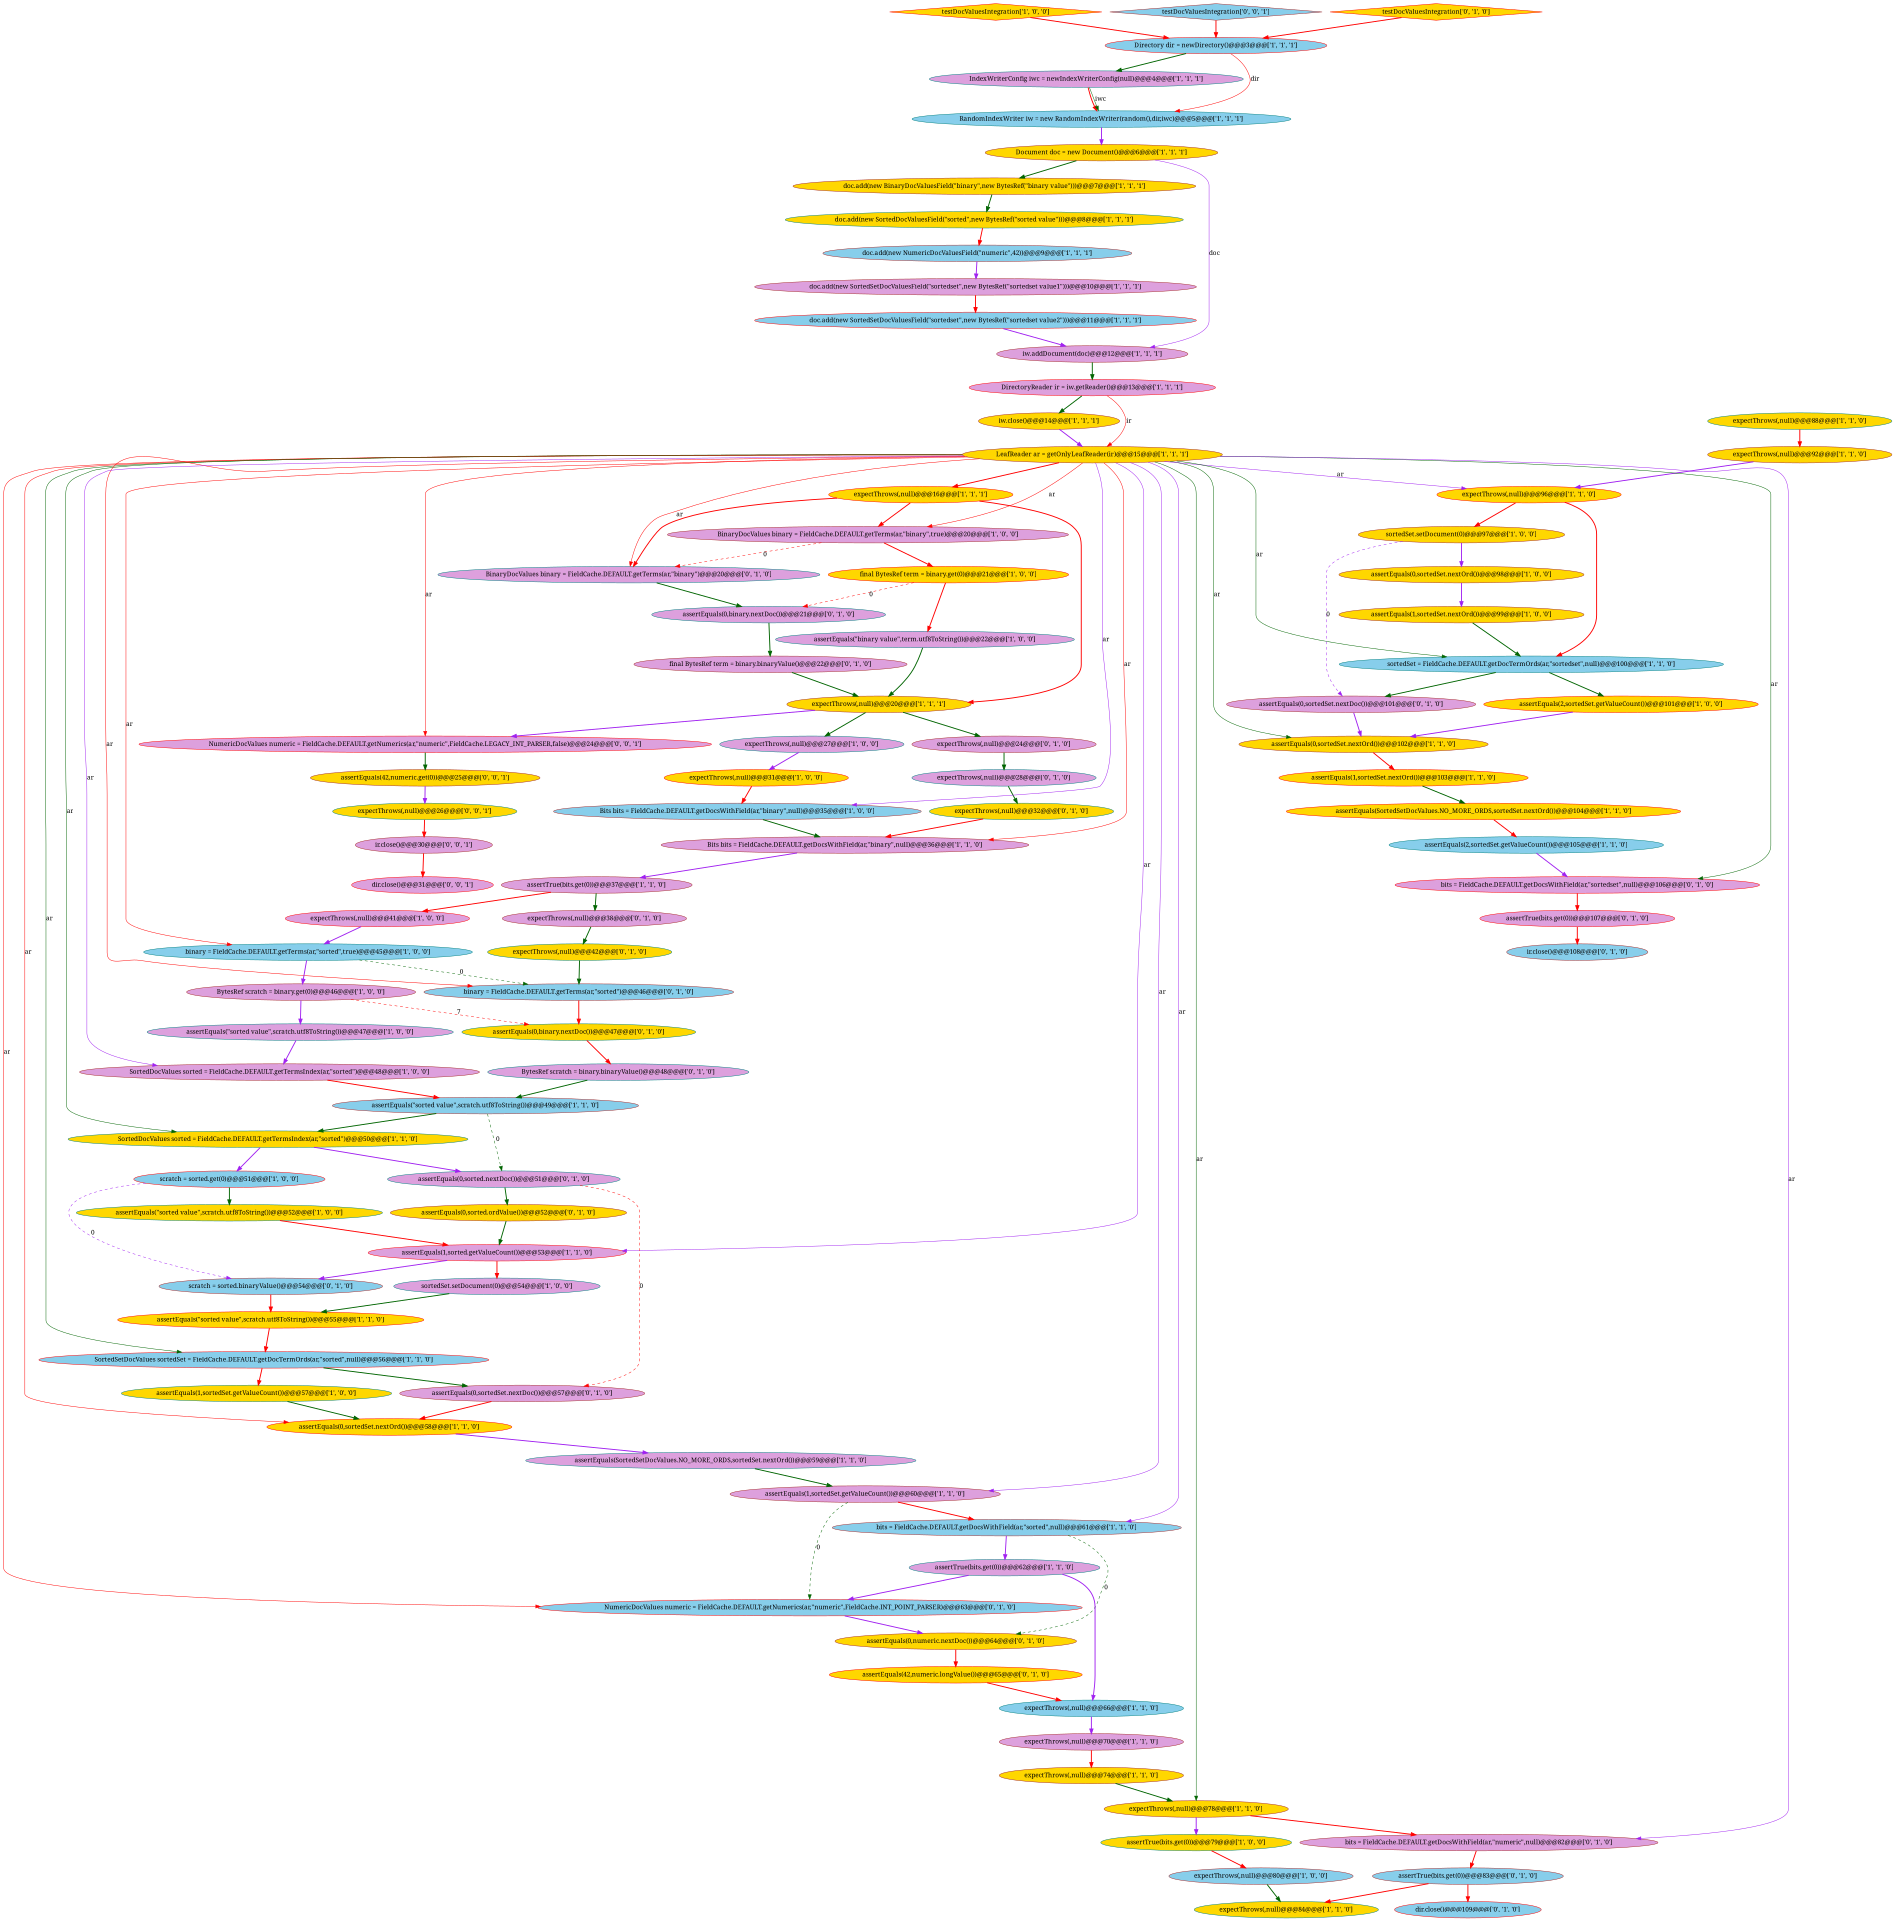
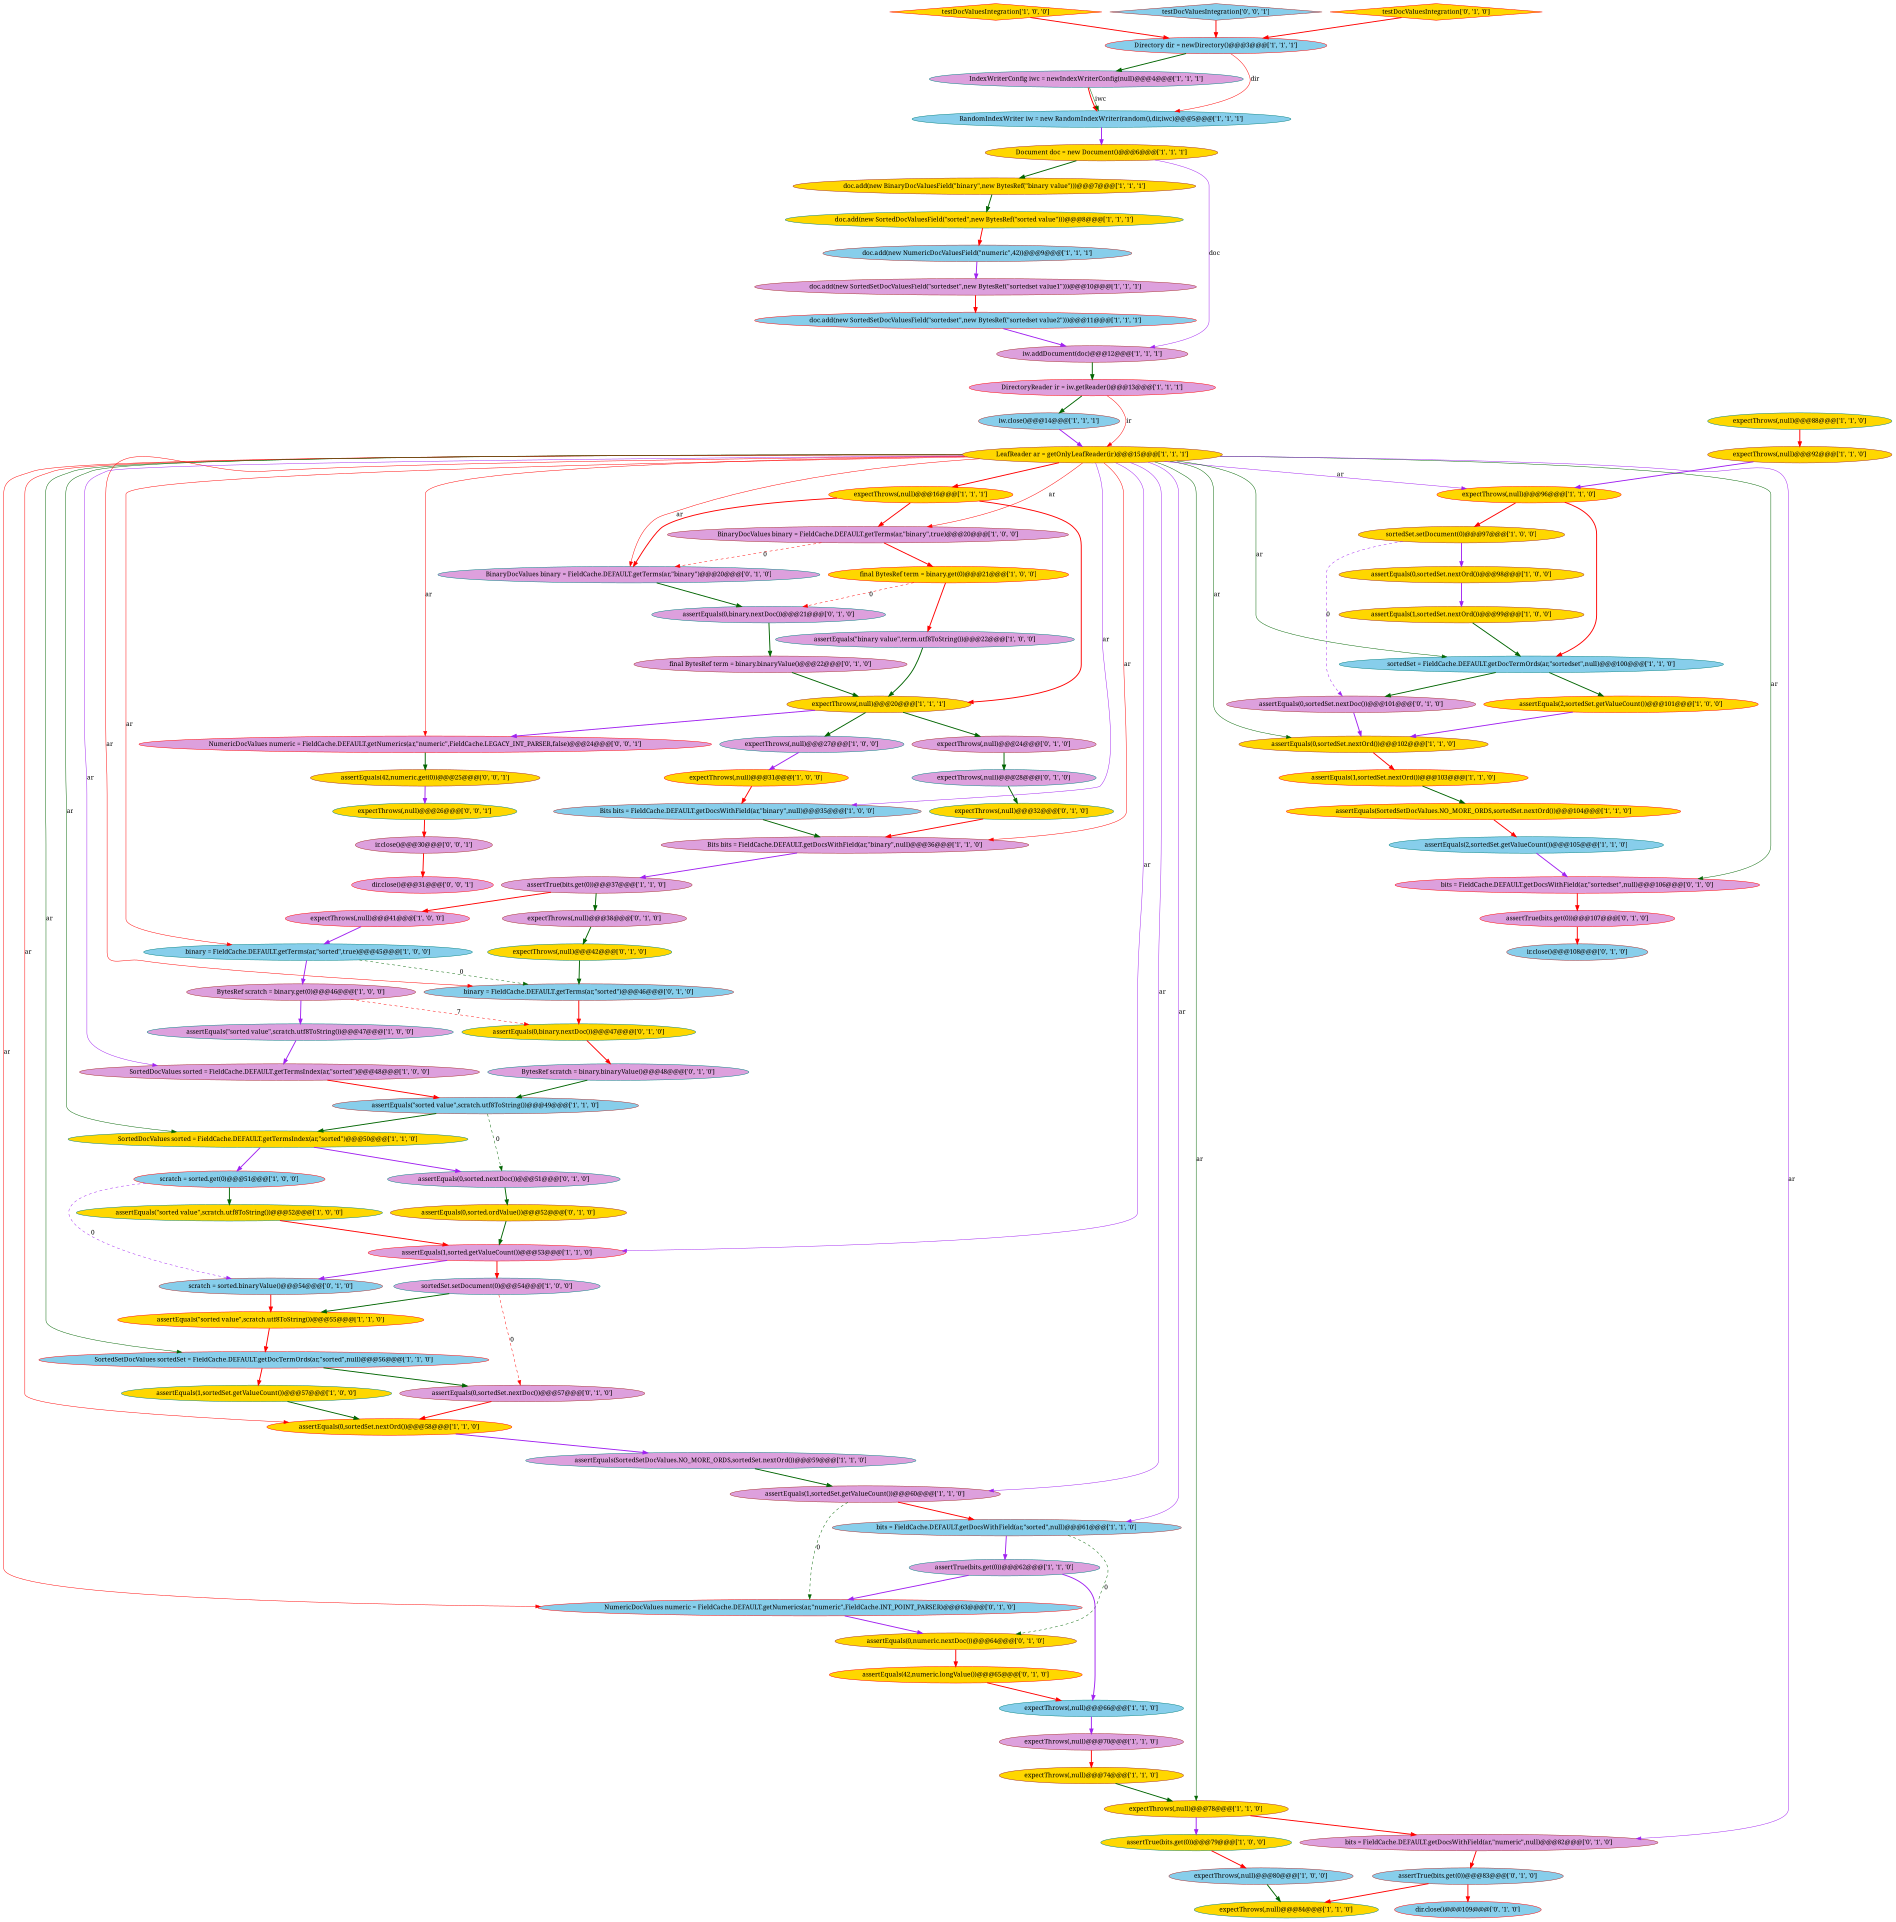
node "iw.close()@@@14@@@['1', '1', '1']": fillcolor gold -> skyblue
edge "assertEquals(0,sorted.nextDoc())@@@51@@@['0', '1', '0']" -> "assertEquals(0,sortedSet.nextDoc())@@@57@@@['0', '1', '0']": now "sortedSet.setDocument(0)@@@54@@@['1', '0', '0']" -> "assertEquals(0,sortedSet.nextDoc())@@@57@@@['0', '1', '0']"
